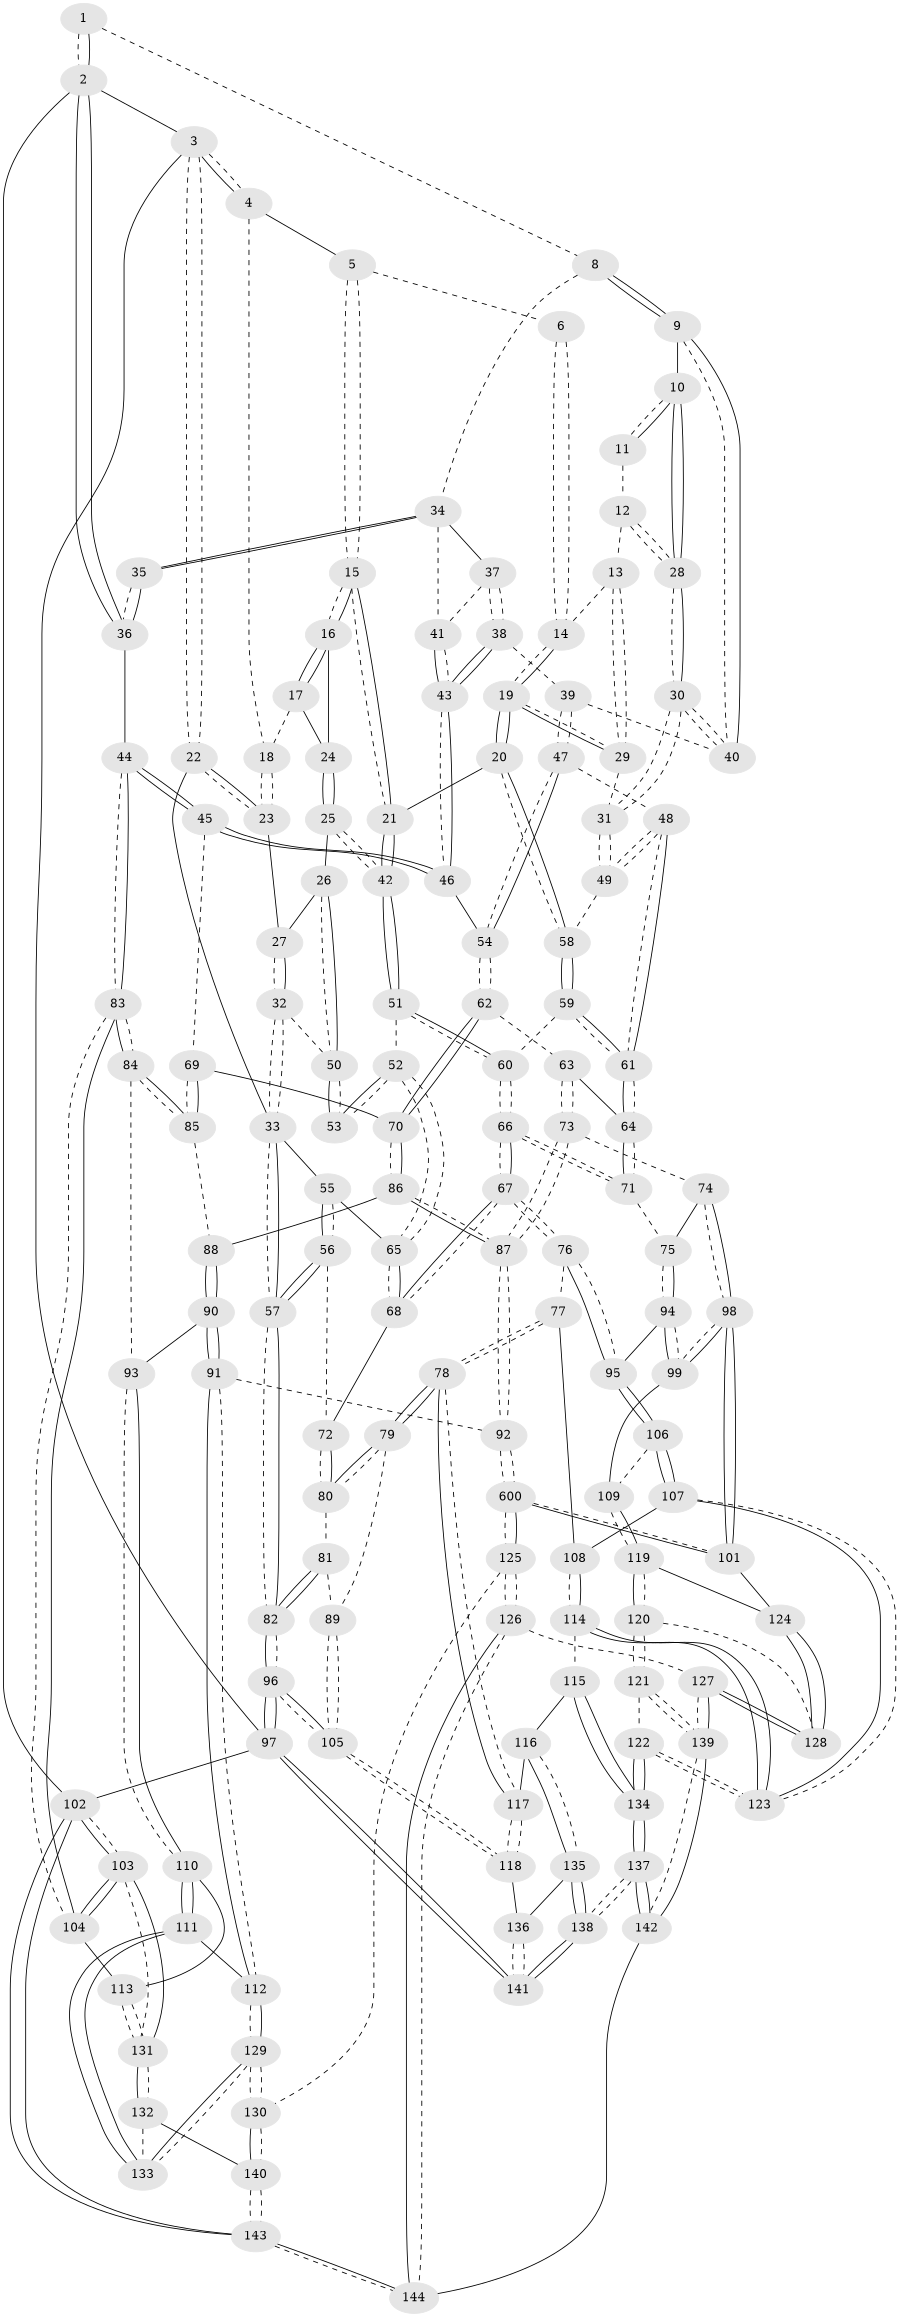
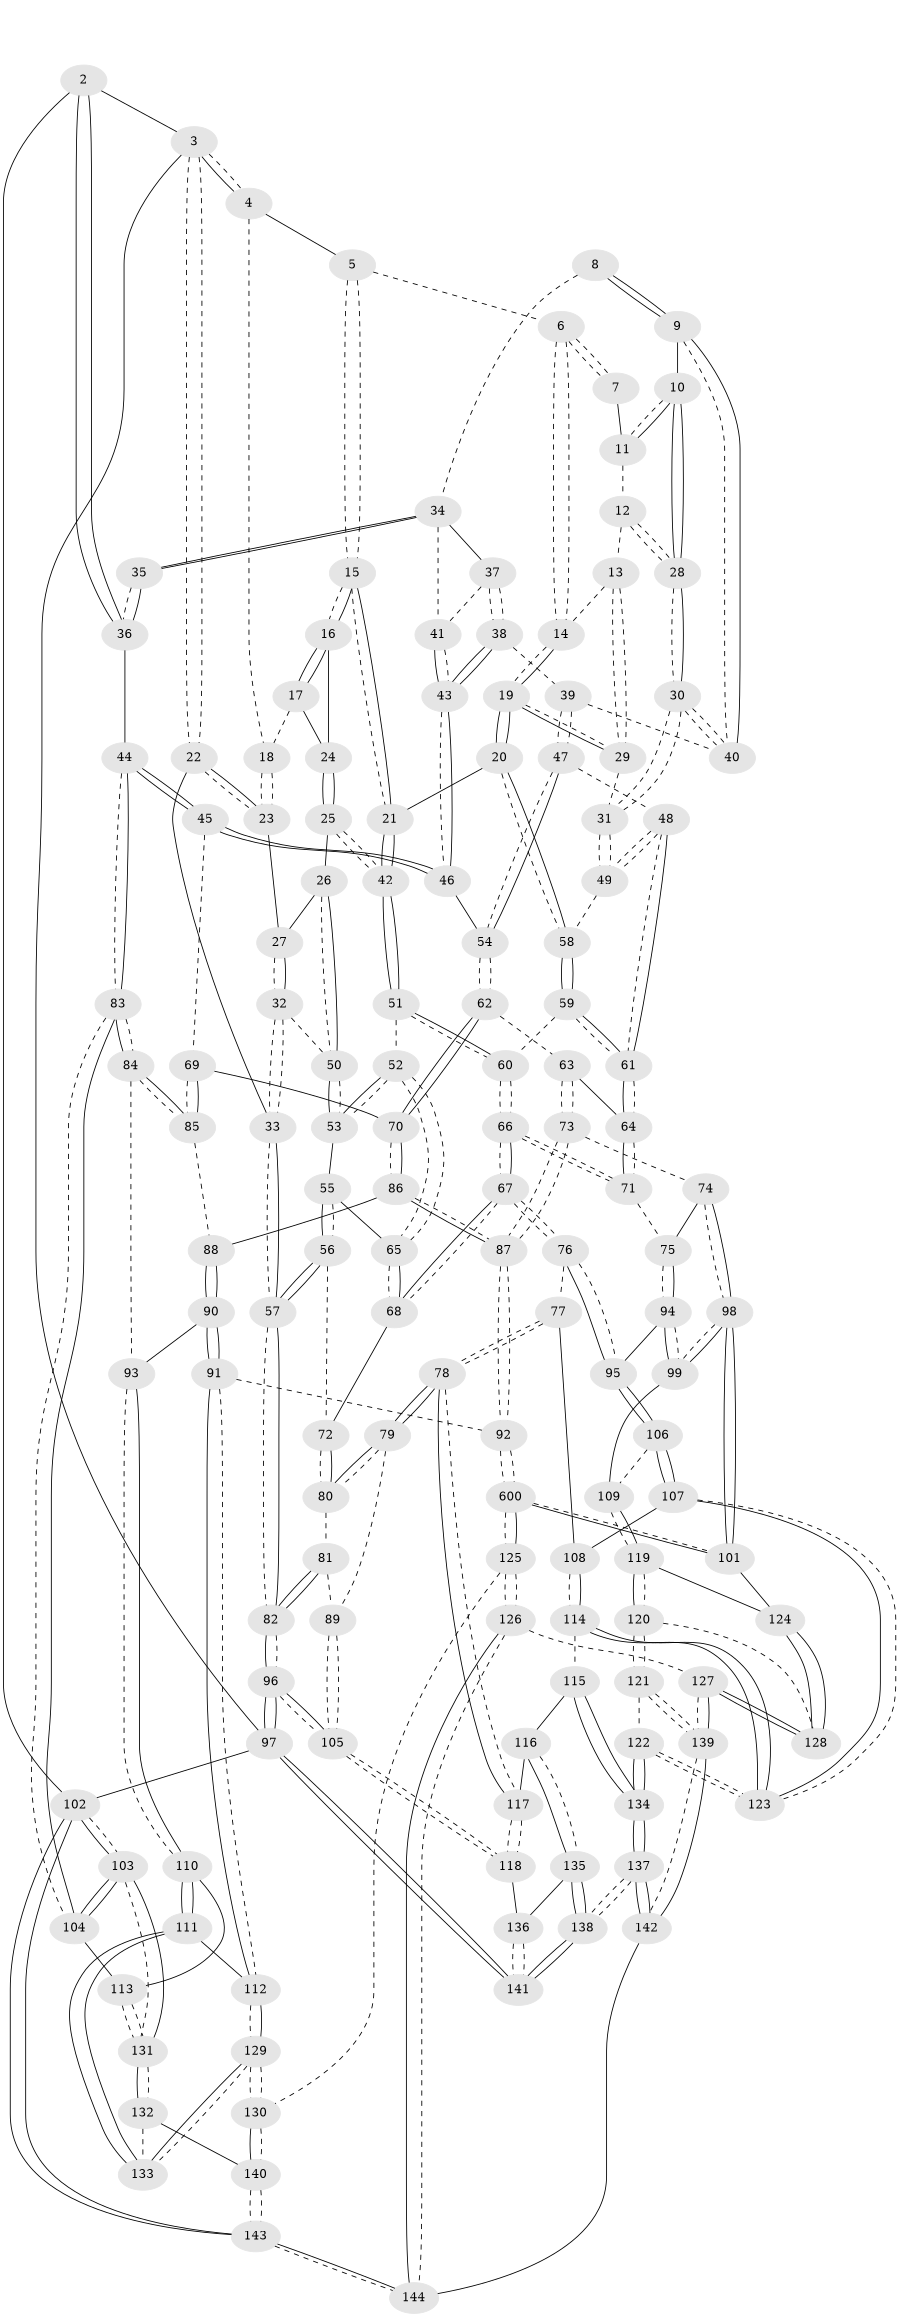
node "1": removed
node "7": added
edge "33" -- "55": now "53" -- "55"
